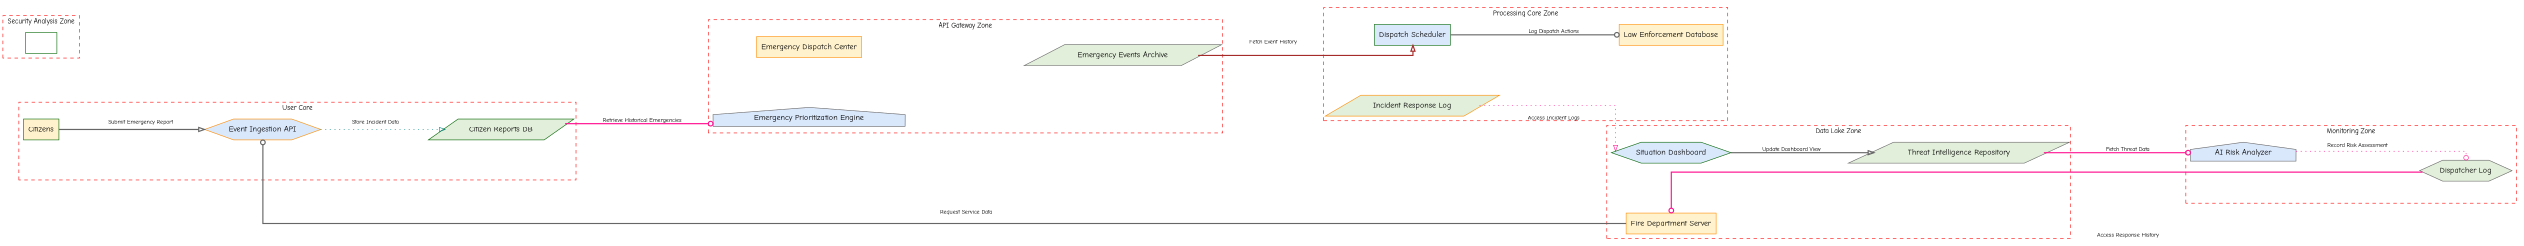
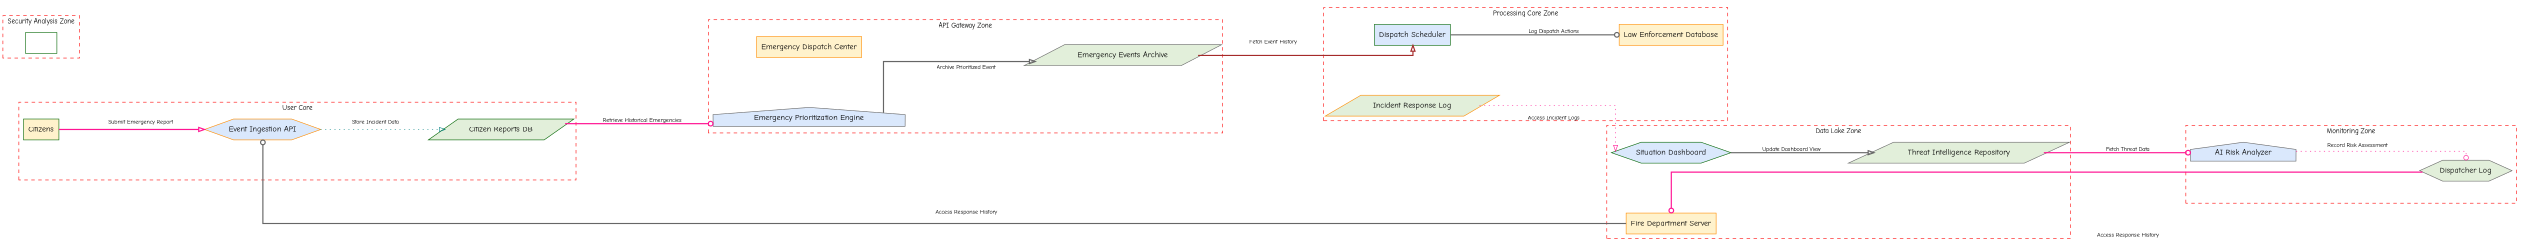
edge "Emergency Prioritization Engine" -> "Emergency Events Archive": added, label "Archive Prioritized Event"
edge "Citizens" -> "Event Ingestion API": color gray40 -> deeppink
edge "Fire Department Server" -> "Event Ingestion API": label "Request Service Data" -> "Access Response History"
